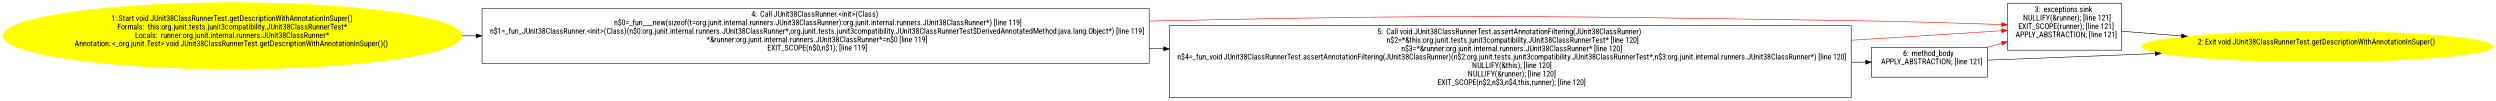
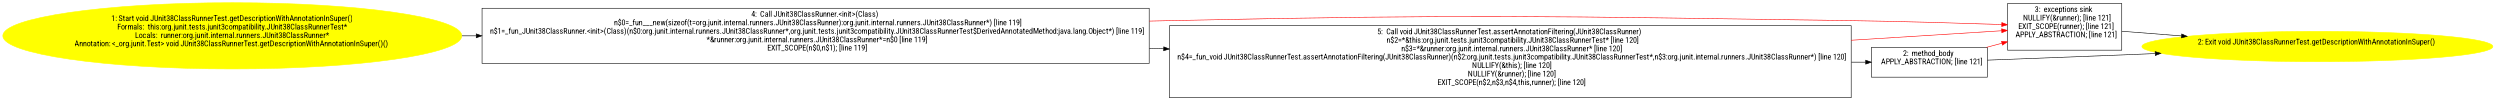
node "6:  method_body APPLY_ABSTRACTION; [line 121]": label "6:  method_body APPLY_ABSTRACTION; [line 121]" -> "2:  method_body APPLY_ABSTRACTION; [line 121]"
